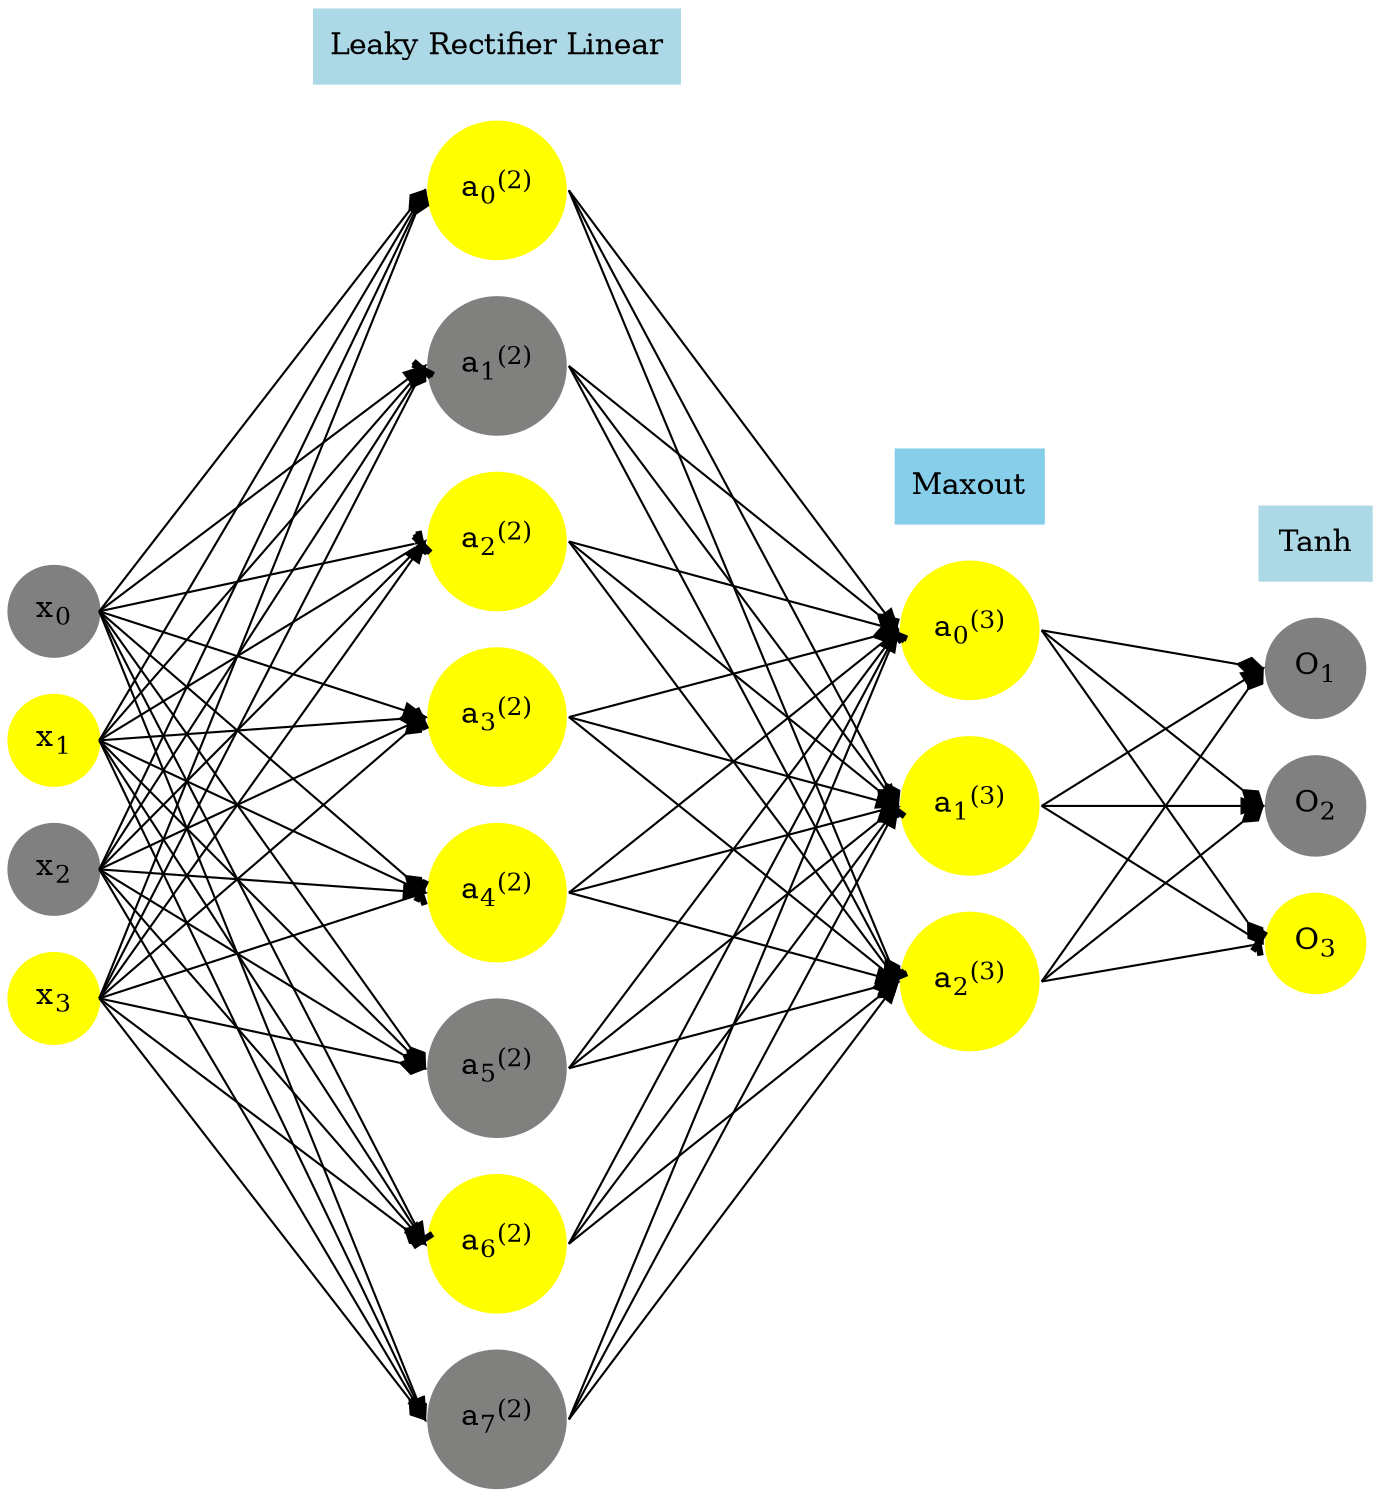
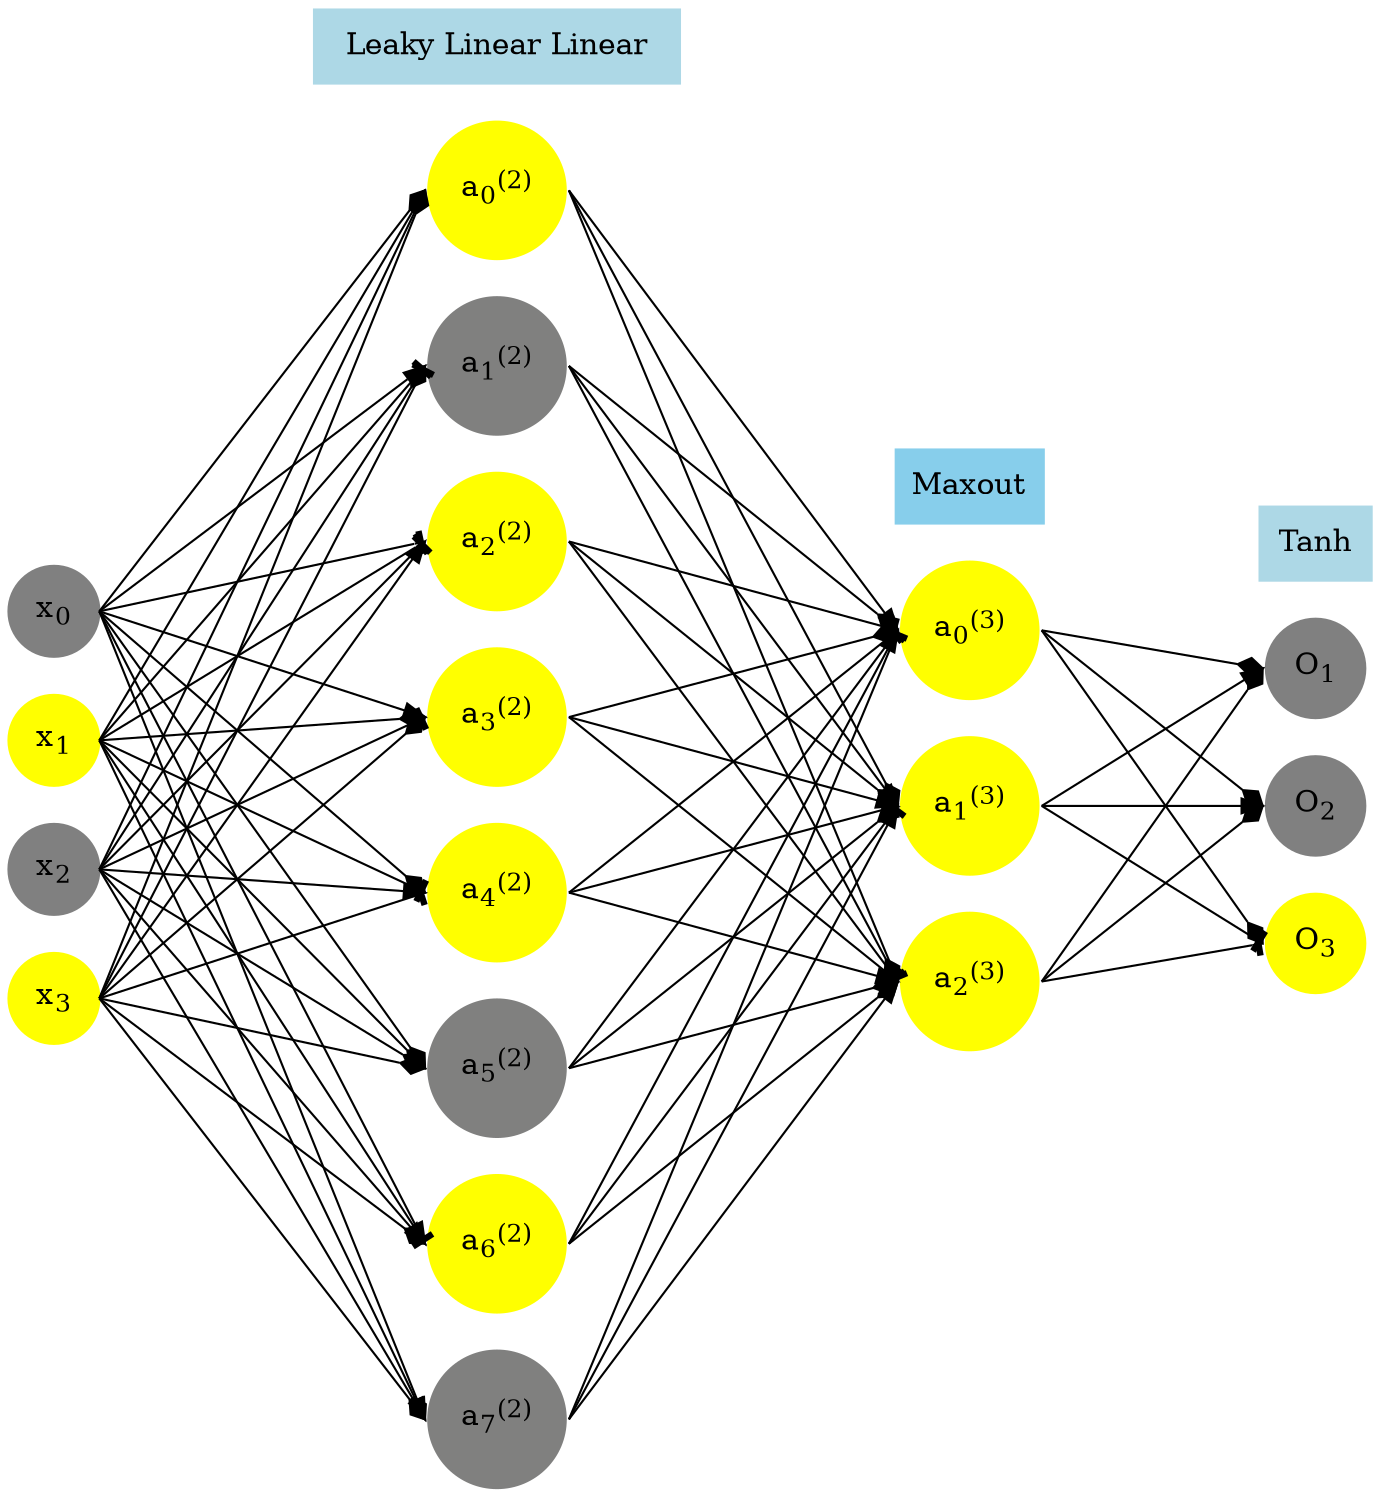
node "Leaky Rectifier Linear": label "Leaky Rectifier Linear" -> "Leaky Linear Linear"
